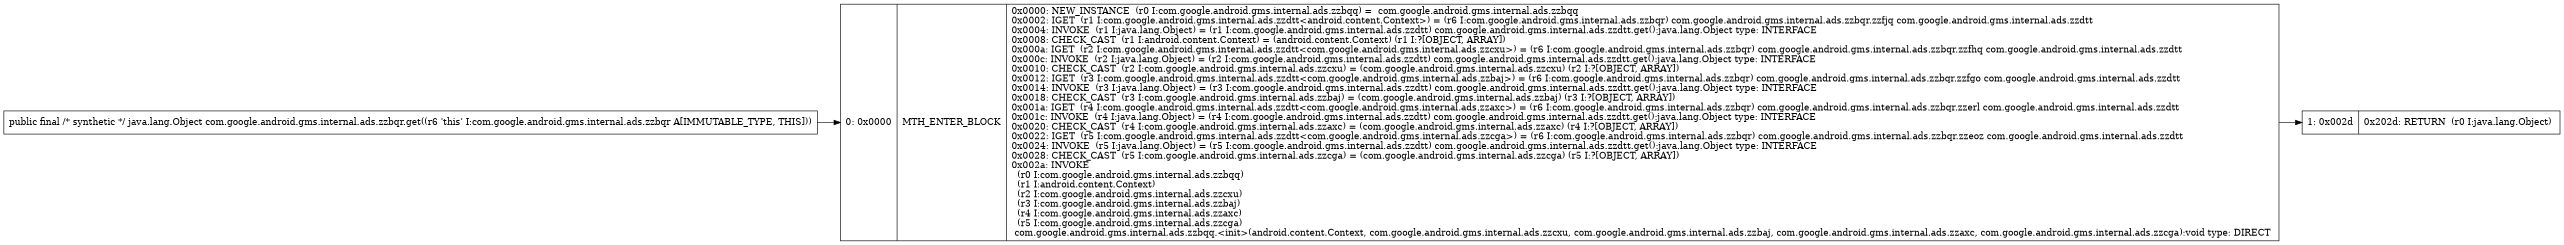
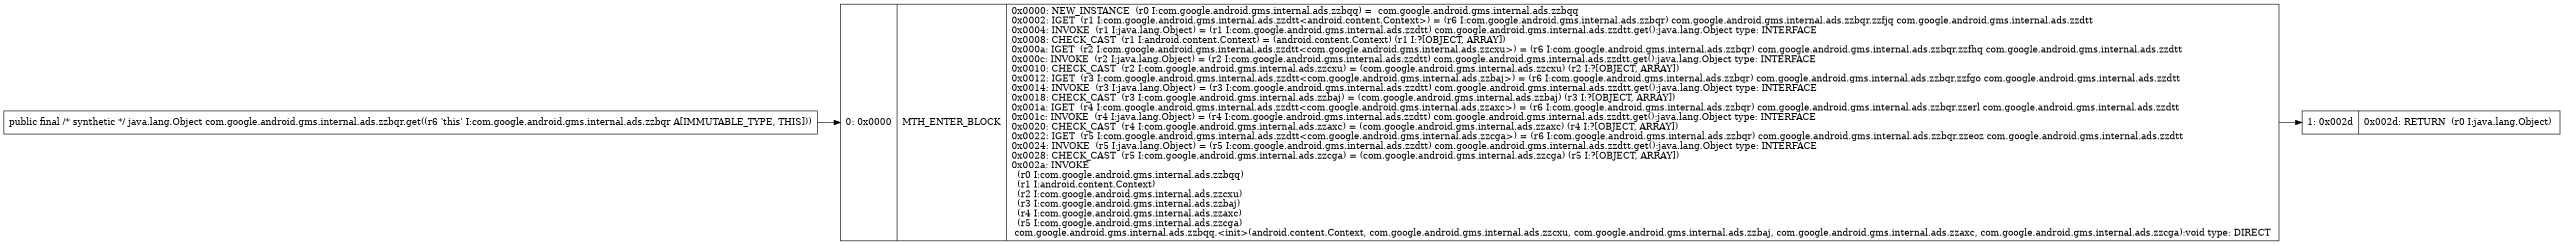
node "1: 0x002d": text "0x202d: RETURN  (r0 I:java.lang.Object)" -> "0x002d: RETURN  (r0 I:java.lang.Object)"
